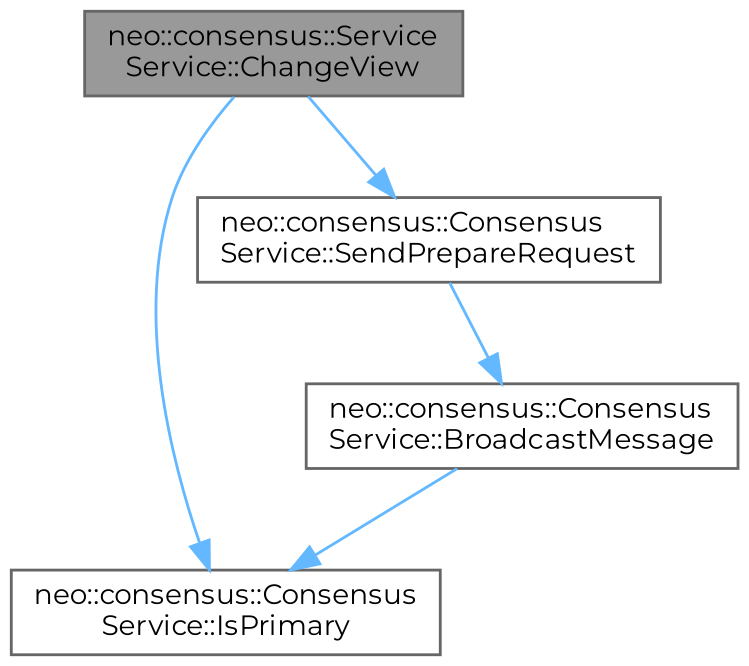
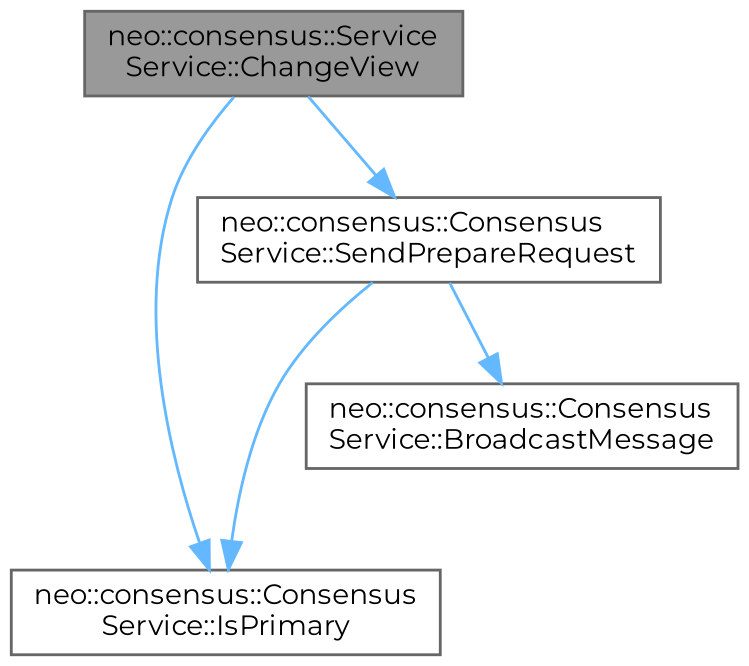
edge "neo::consensus::Consensus Service::BroadcastMessage" -> "neo::consensus::Consensus Service::IsPrimary": now "neo::consensus::Consensus Service::SendPrepareRequest" -> "neo::consensus::Consensus Service::IsPrimary"
